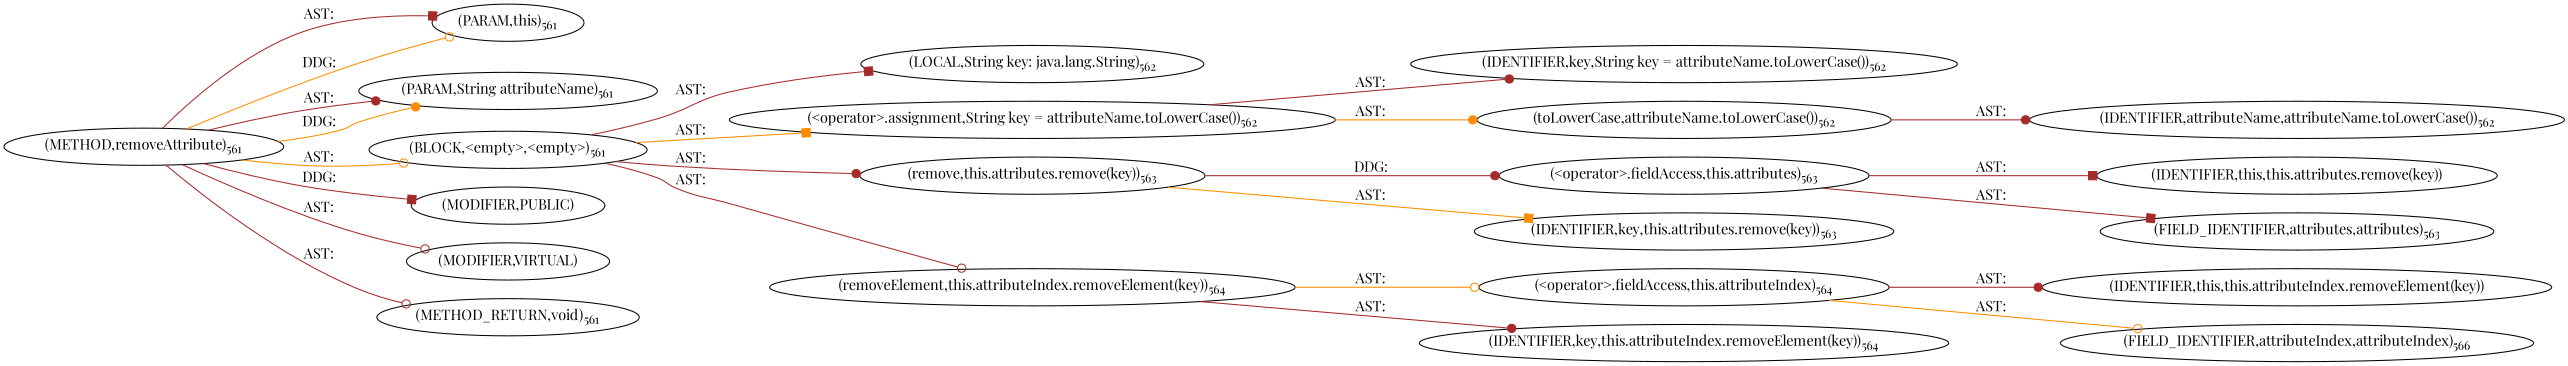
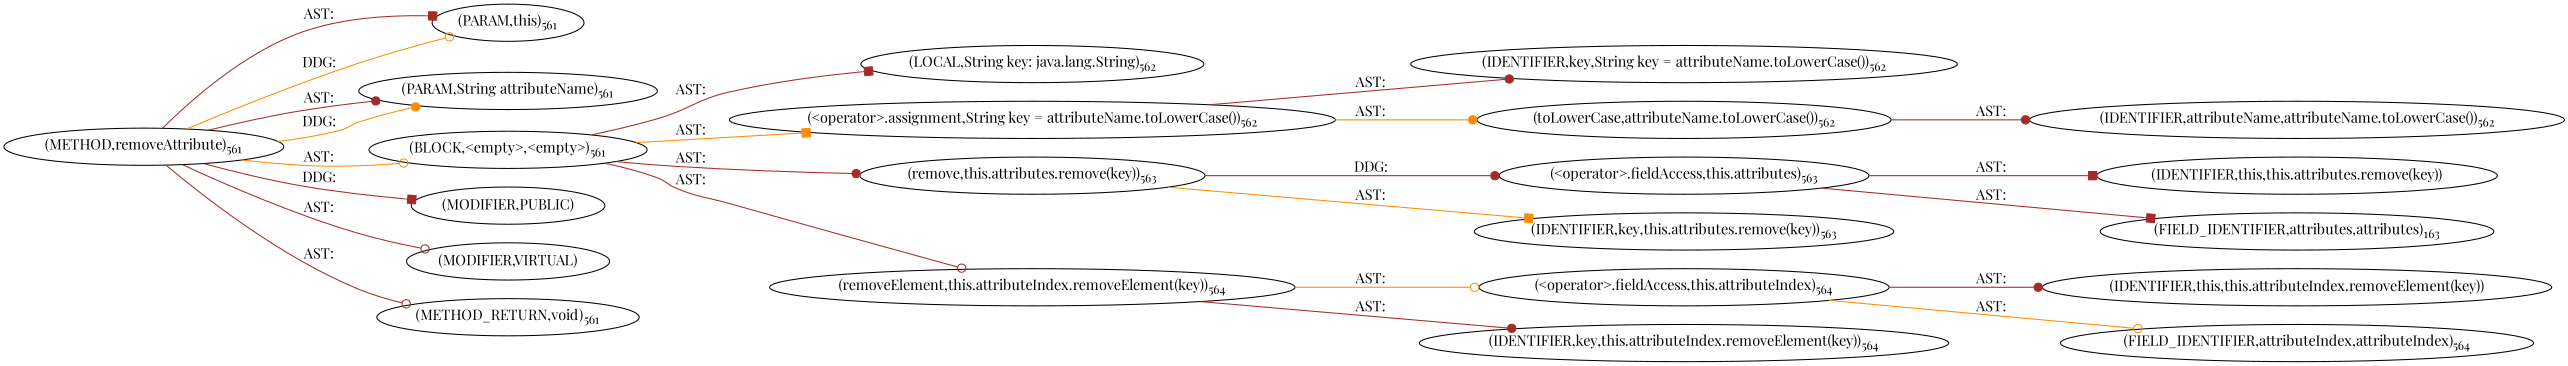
node "(FIELD_IDENTIFIER,attributes,attributes)": text "563" -> "163"
node "(FIELD_IDENTIFIER,attributeIndex,attributeIndex)": text "566" -> "564"
